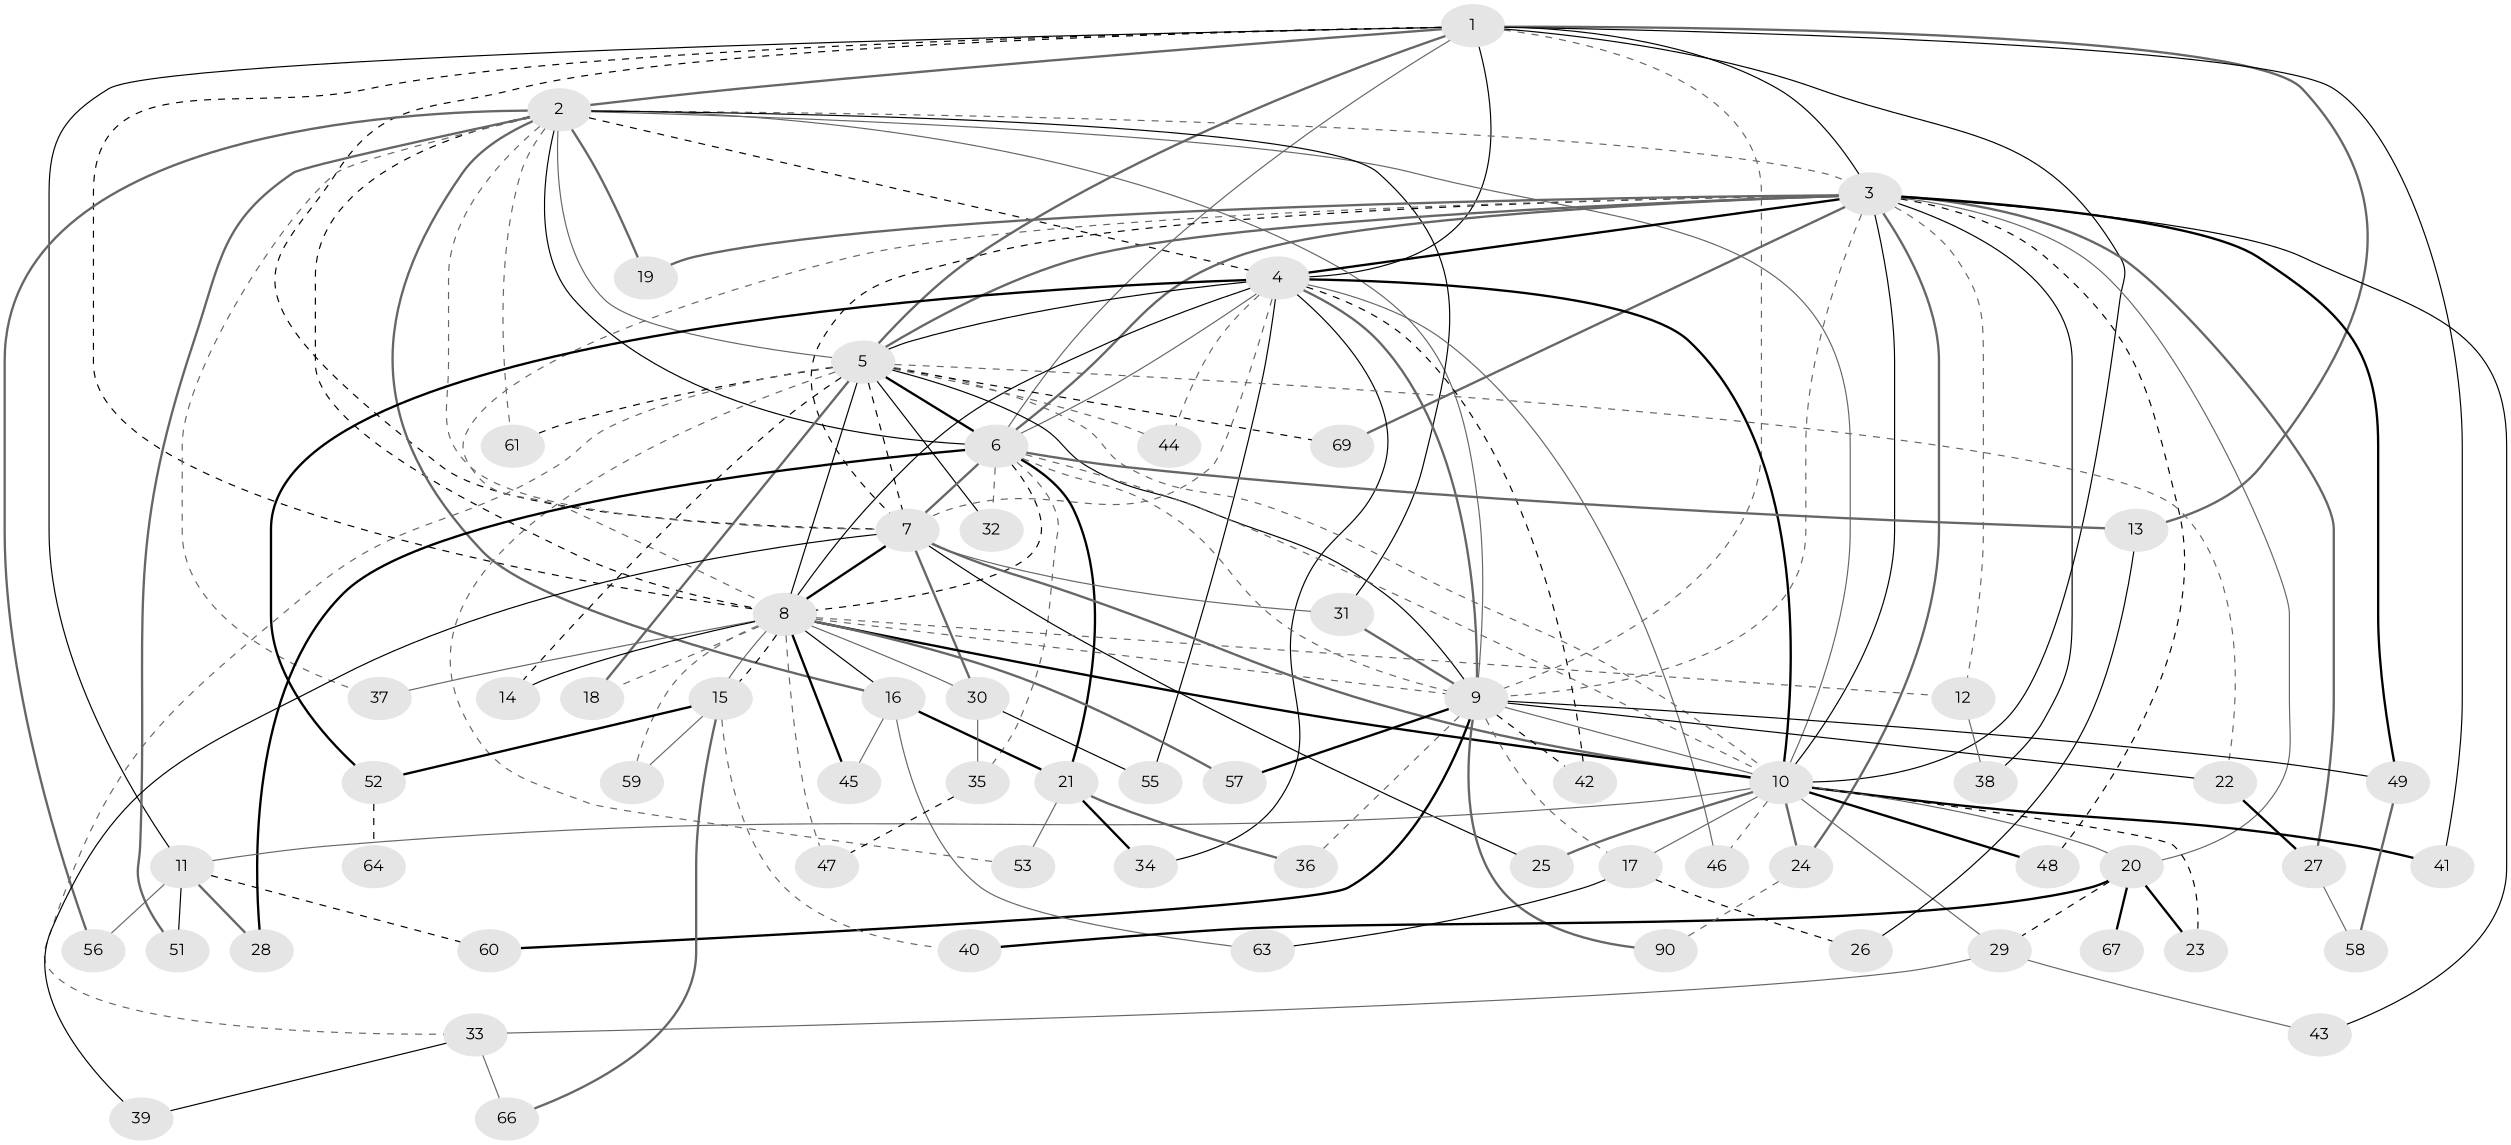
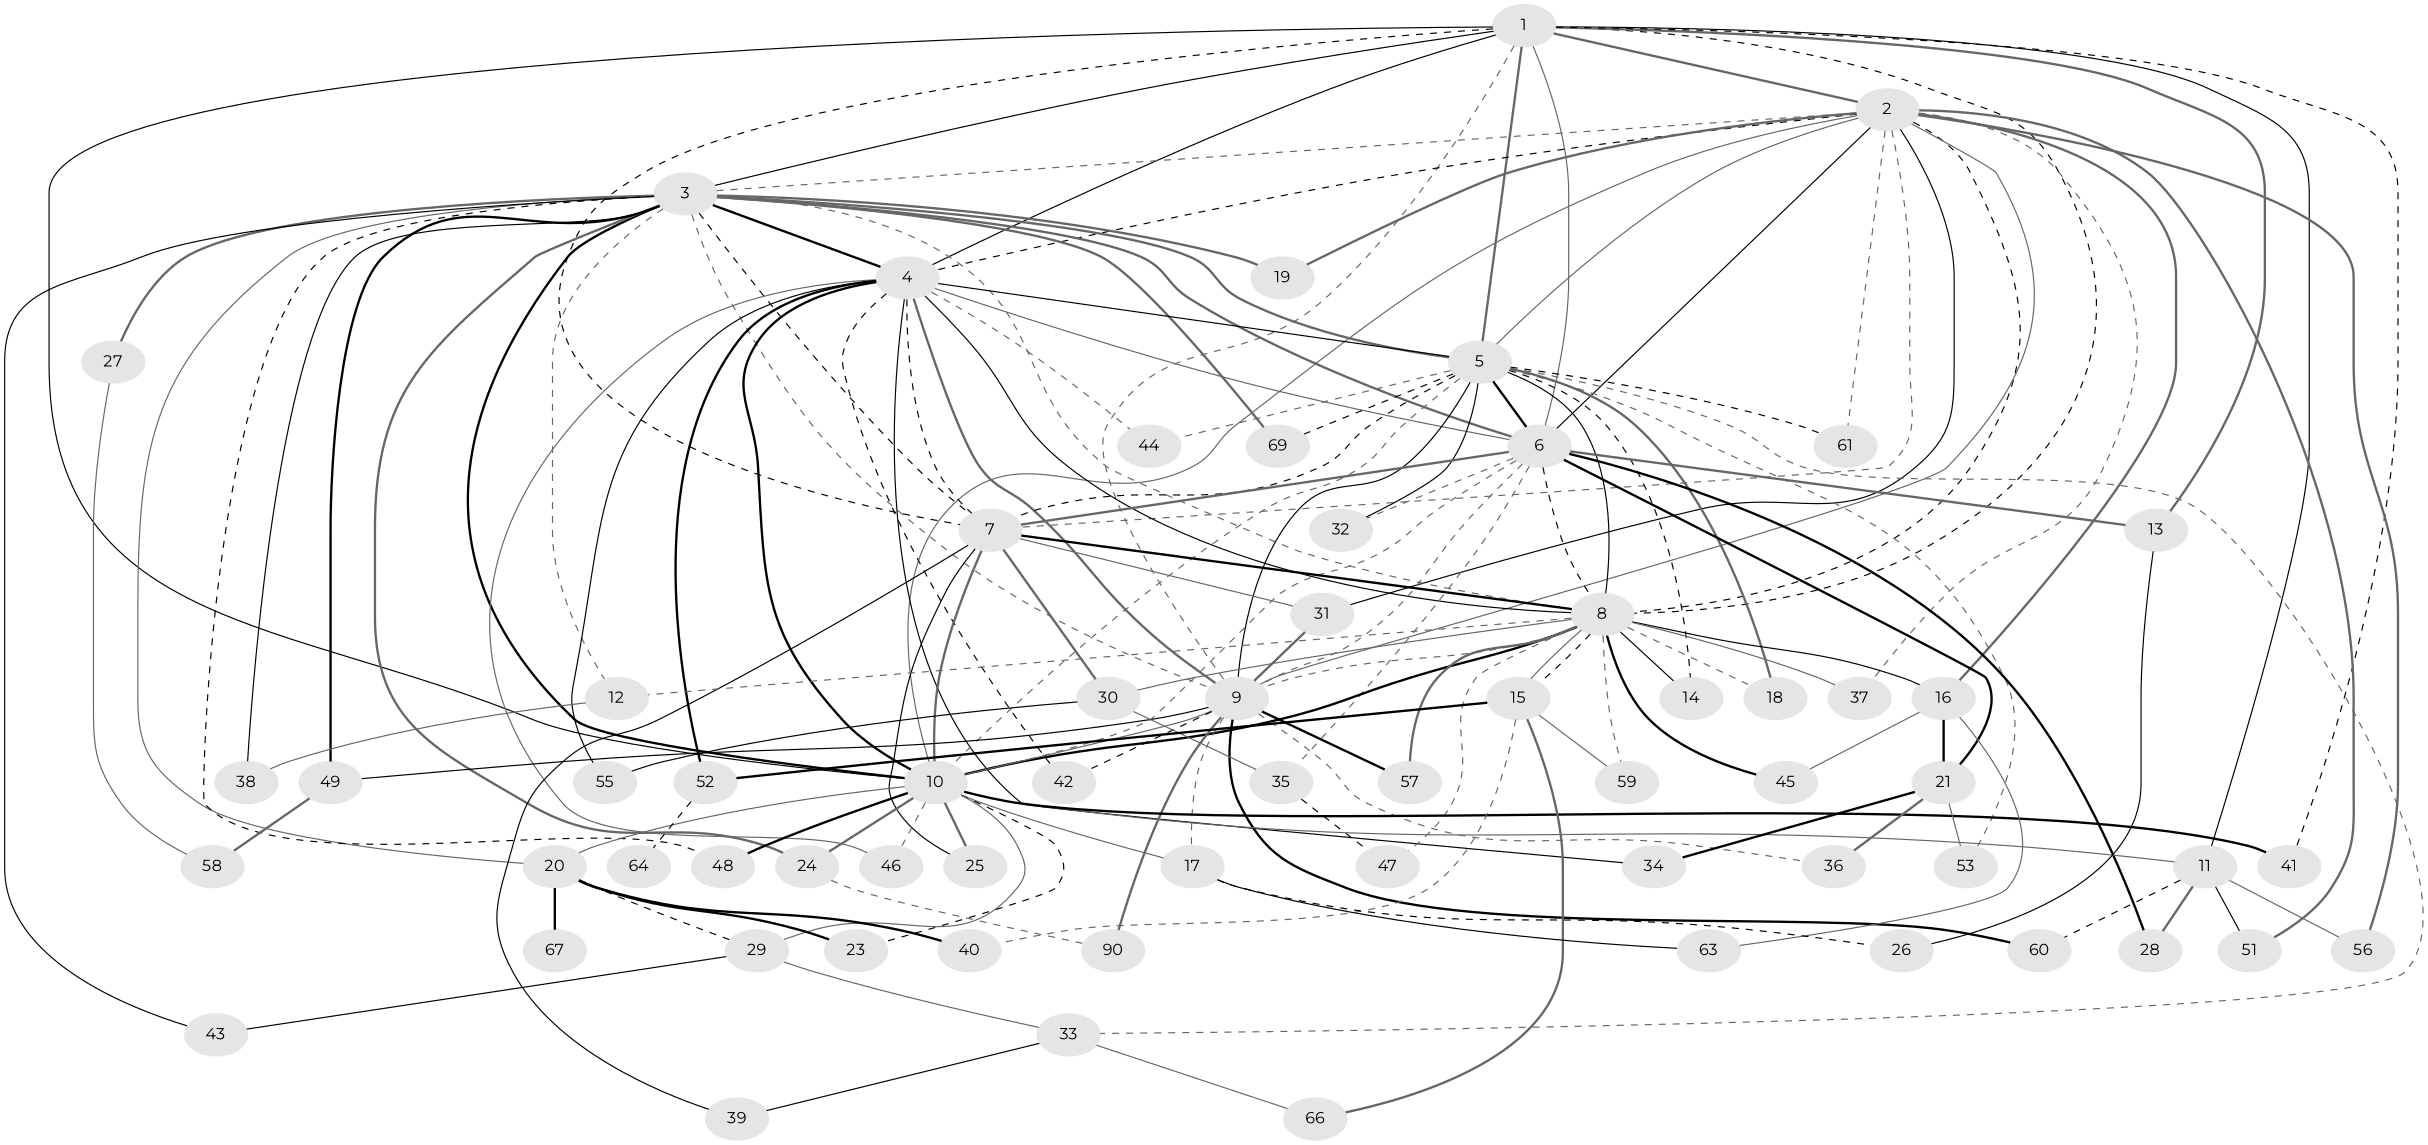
edge "1" -- "41": style solid -> dashed
edge "3" -- "10": style solid -> bold
edge "4" -- "7": color gray40 -> black
node "22": removed
edge "29" -- "43": color gray40 -> black
